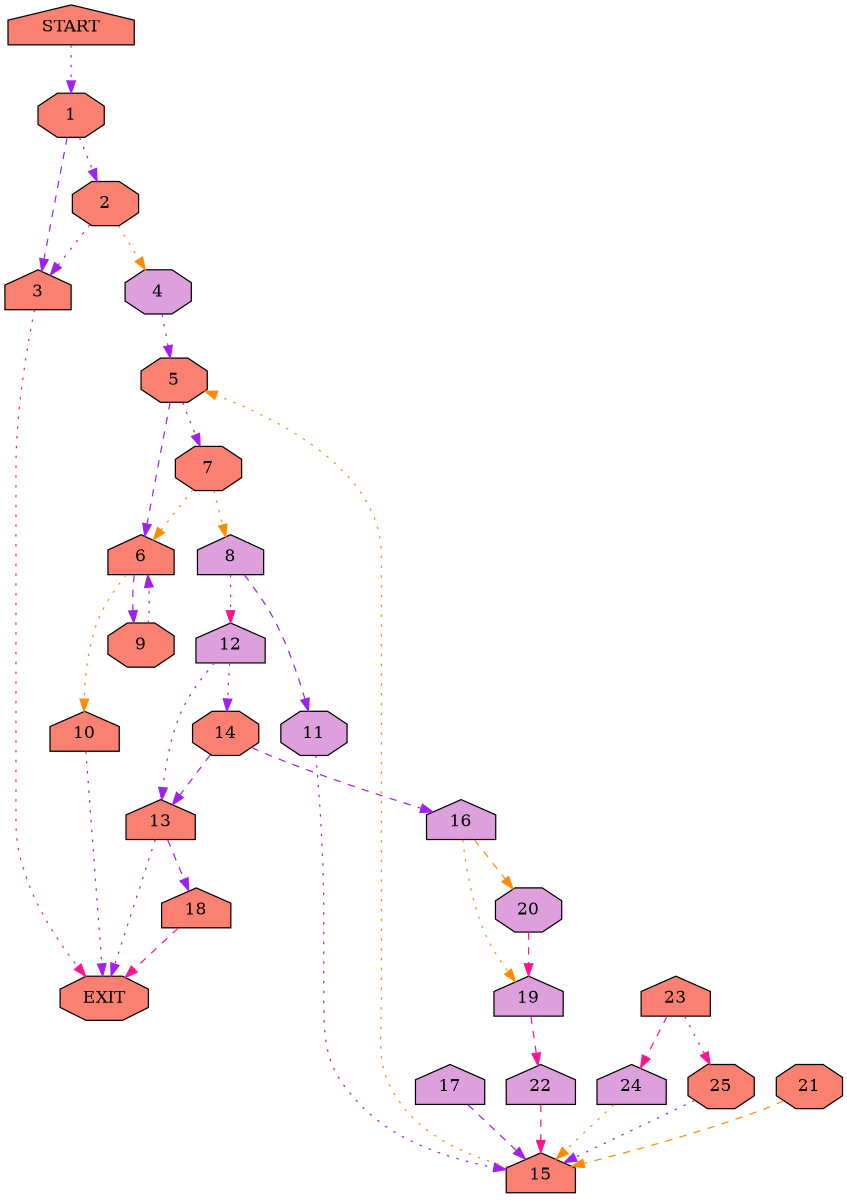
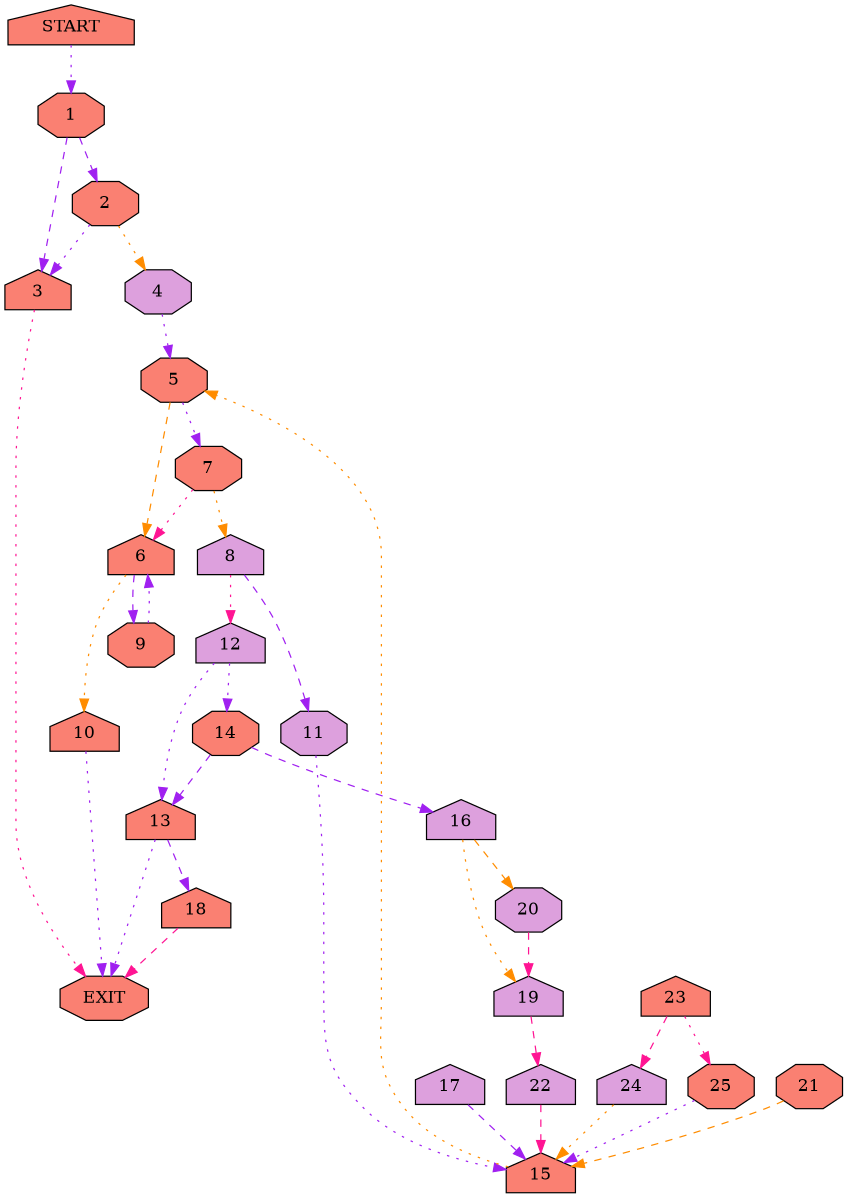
edge "1" -> "2": style dotted -> dashed
edge "5" -> "6": color purple -> darkorange
edge "7" -> "6": color darkorange -> deeppink
